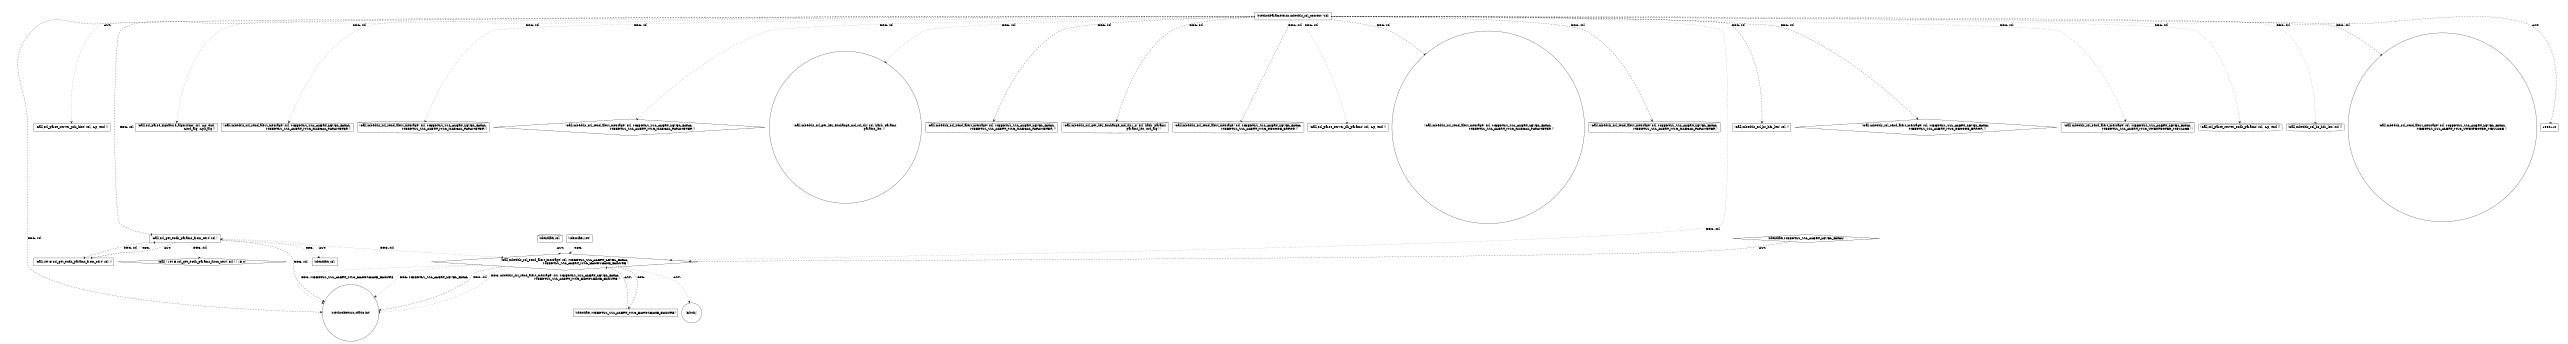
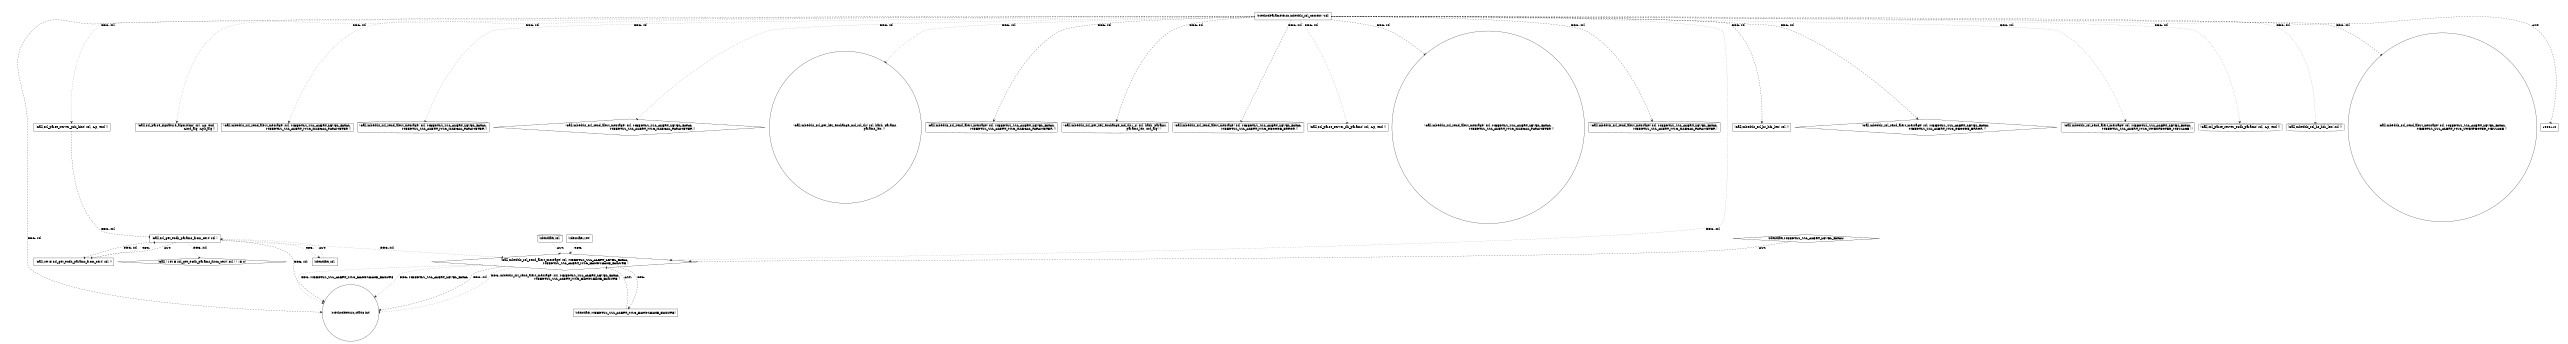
edge "(MethodParameterIn,mbedtls_ssl_context *ssl)" -> "(Call,ssl_get_ecdh_params_from_cert( ssl ))": now "(Call,ssl_parse_server_psk_hint( ssl, &p, end ))" -> "(Call,ssl_get_ecdh_params_from_cert( ssl ))"
edge "(MethodParameterIn,mbedtls_ssl_context *ssl)" -> "(Call,ssl_parse_server_psk_hint( ssl, &p, end ))": label "AST: " -> "DDG: ssl"
node "(Block,)": removed
